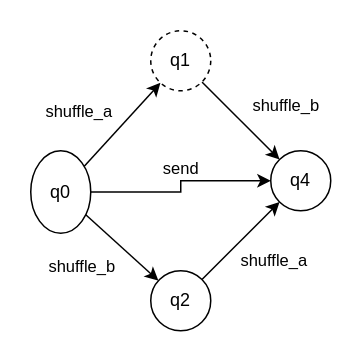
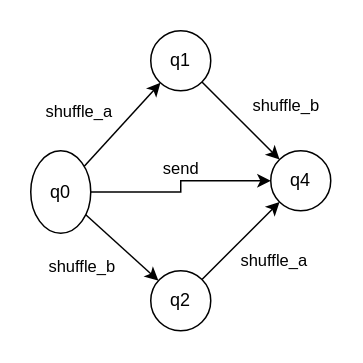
node "q1": style dashed -> solid
